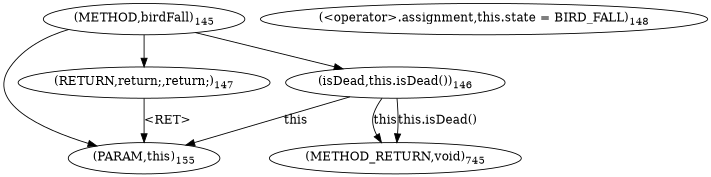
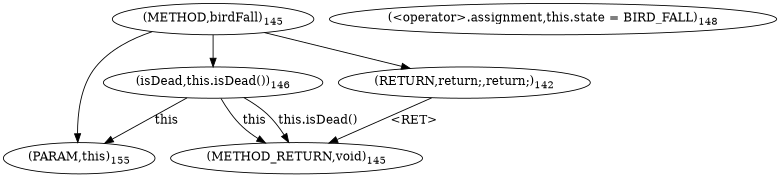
node "(RETURN,return;,return;)": text "147" -> "142"
edge "(RETURN,return;,return;)" -> "(PARAM,this)": now "(RETURN,return;,return;)" -> "(METHOD_RETURN,void)"
node "(METHOD_RETURN,void)": text "745" -> "145"
